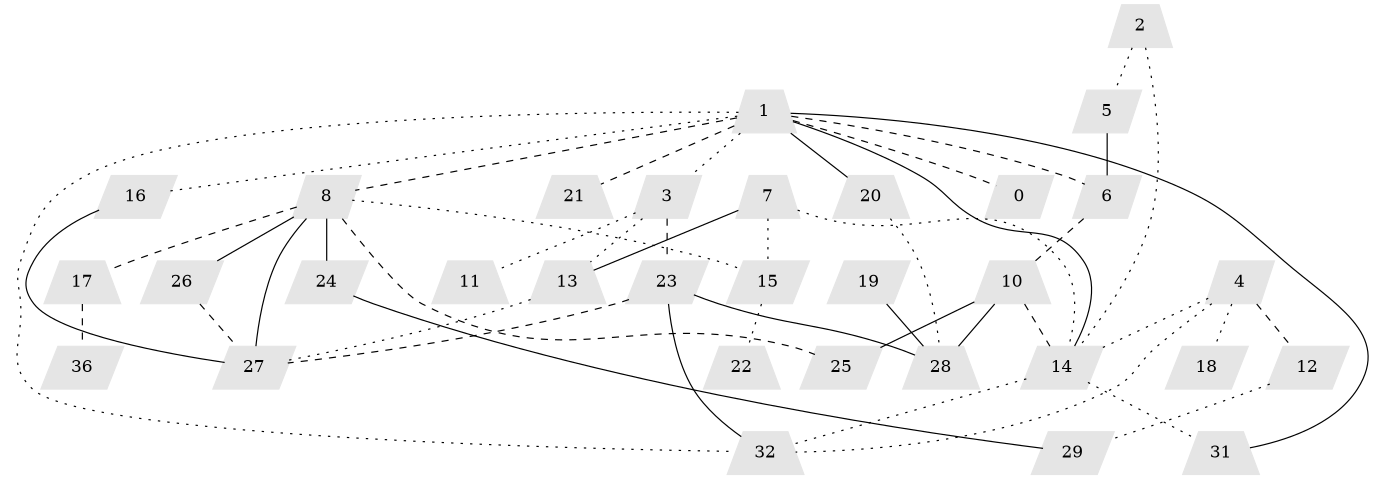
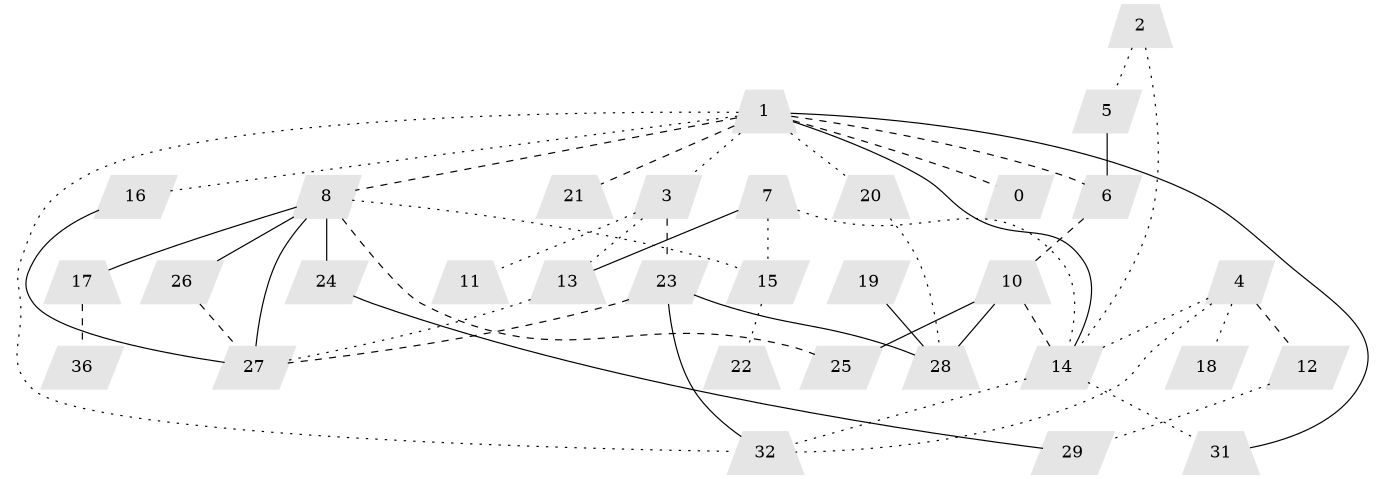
edge "1" -- "20": style solid -> dotted
edge "8" -- "17": style dashed -> solid
